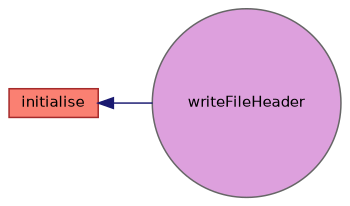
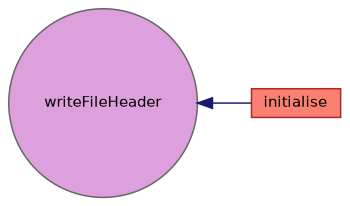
edge "writeFileHeader" -> "initialise": reversed
